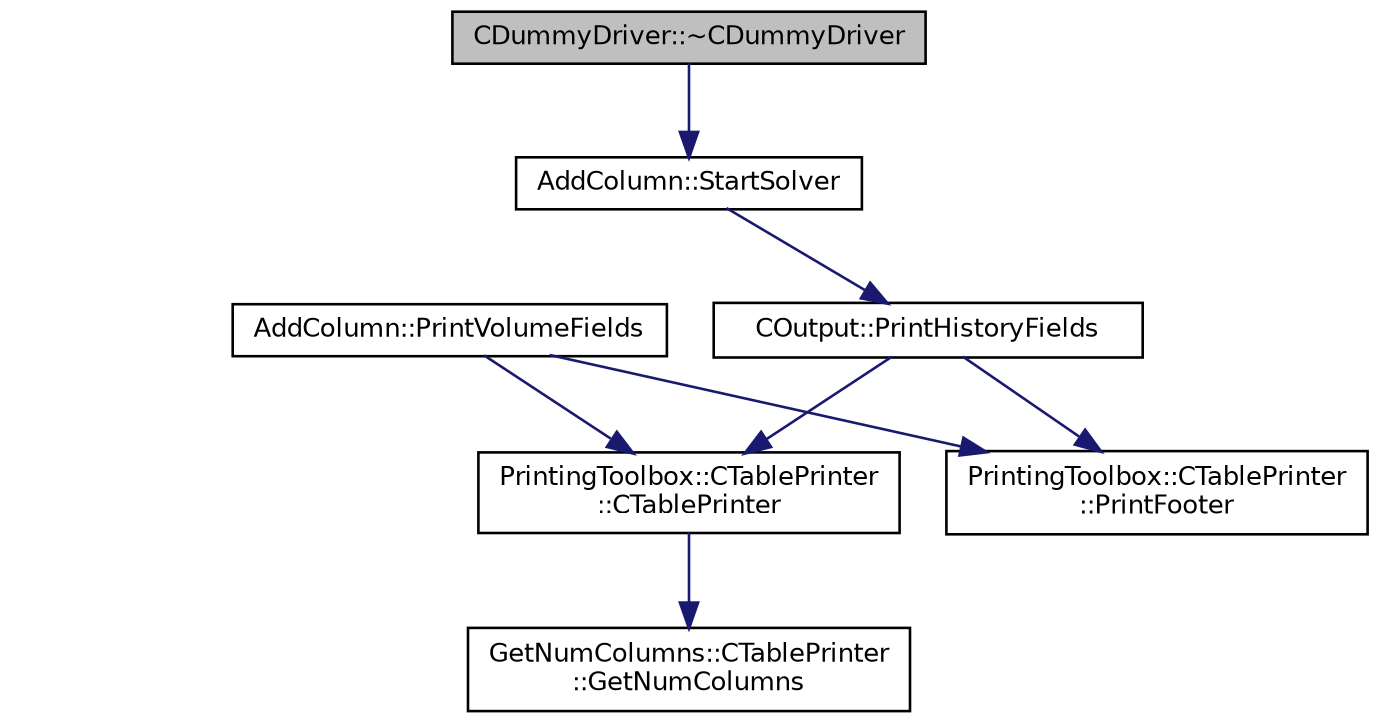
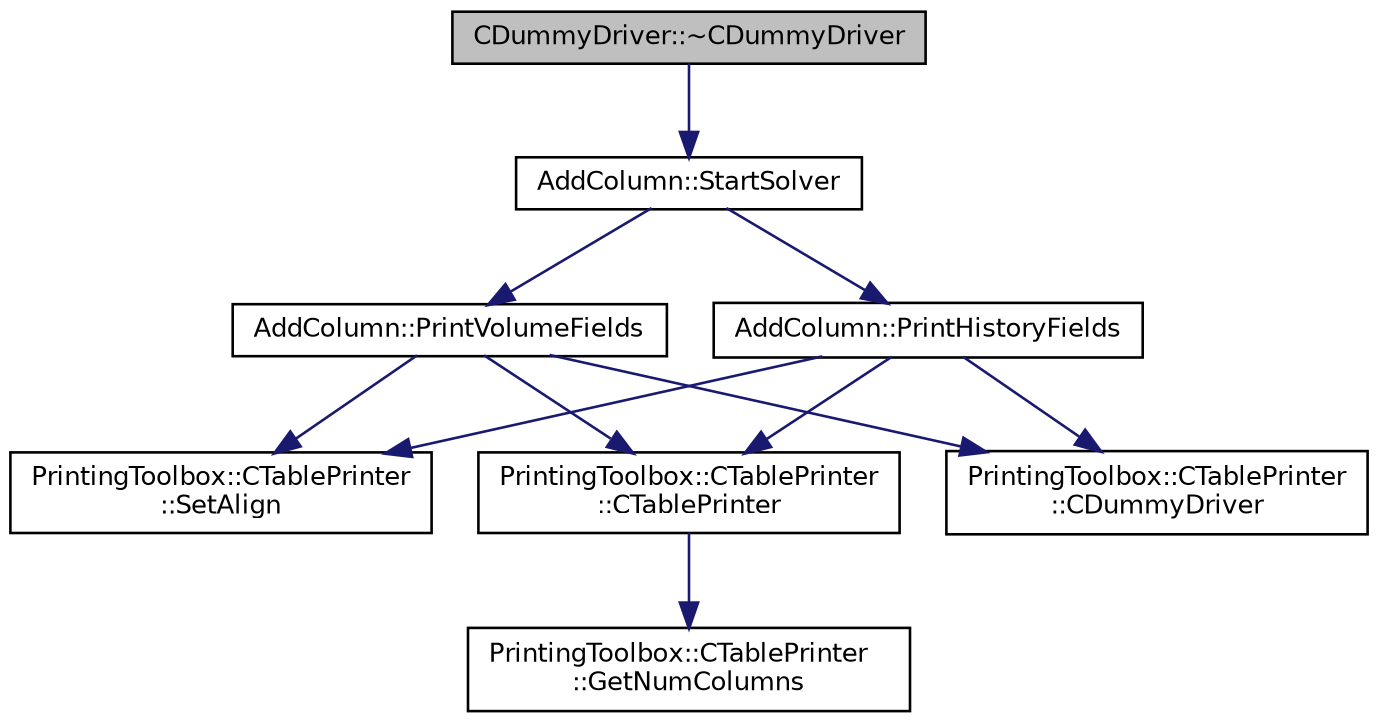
edge "AddColumn::StartSolver" -> "AddColumn::PrintVolumeFields": added
node "COutput::PrintHistoryFields": label "COutput::PrintHistoryFields" -> "AddColumn::PrintHistoryFields"
node "PrintingToolbox::CTablePrinter ::SetAlign": added
node "PrintingToolbox::CTablePrinter ::PrintFooter": label "PrintingToolbox::CTablePrinter ::PrintFooter" -> "PrintingToolbox::CTablePrinter ::CDummyDriver"
node "GetNumColumns::CTablePrinter ::GetNumColumns": label "GetNumColumns::CTablePrinter ::GetNumColumns" -> "PrintingToolbox::CTablePrinter ::GetNumColumns"
